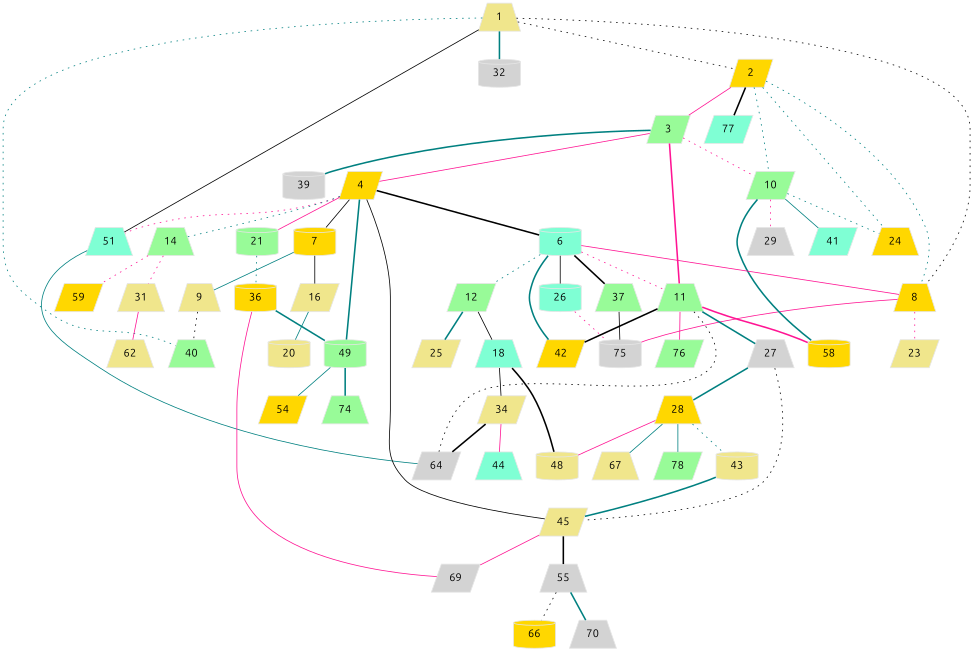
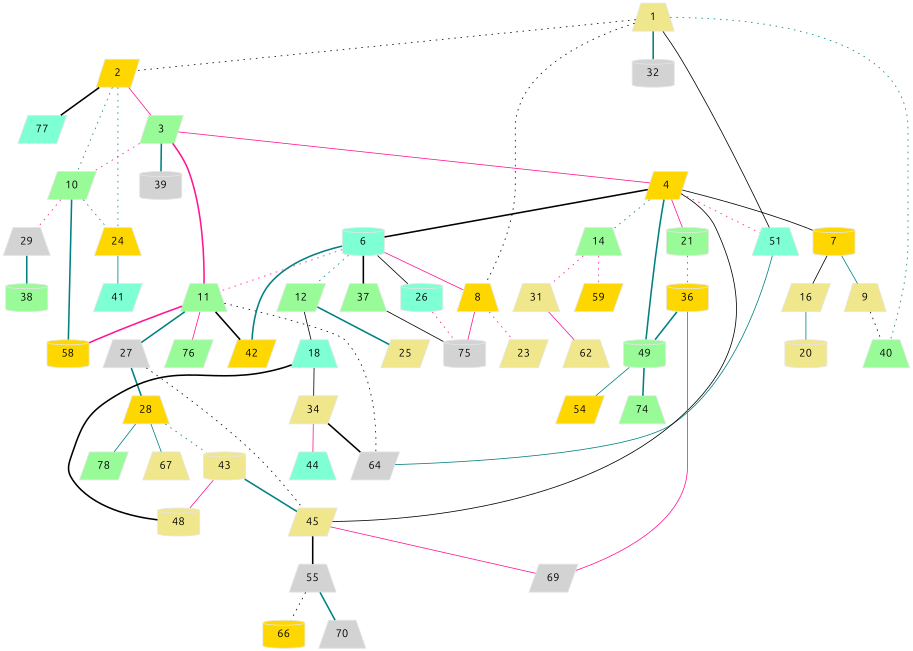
edge "2" -- "8": removed
edge "10" -- "41": now "24" -- "41"
node "38": added
edge "28" -- "48": now "43" -- "48"
